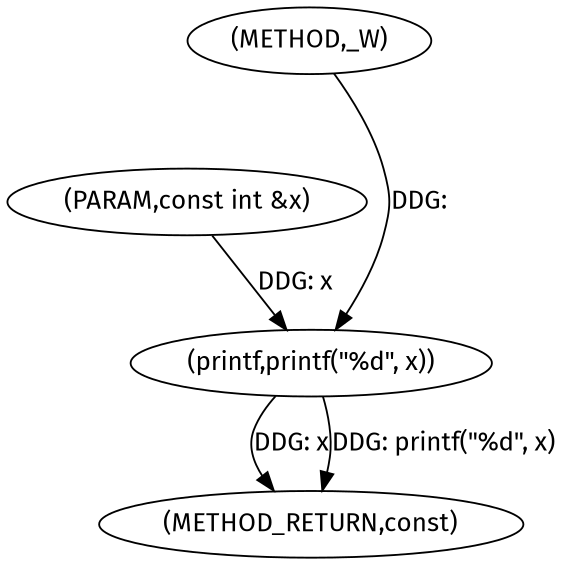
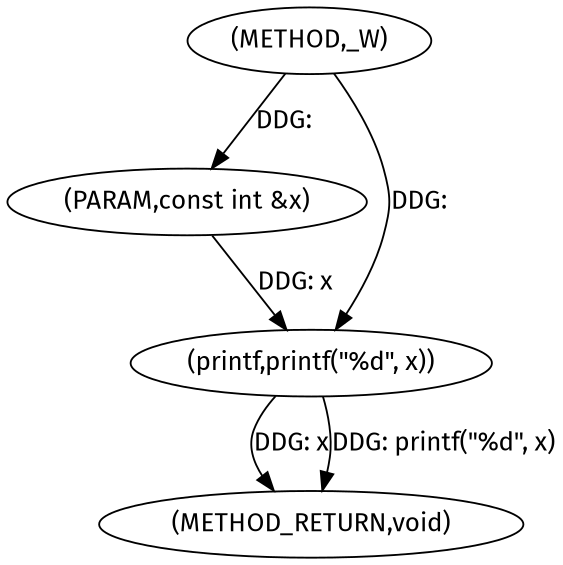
edge "(METHOD,_W)" -> "(PARAM,const int &x)": added, label "DDG:"
node "(METHOD_RETURN,const)": label "(METHOD_RETURN,const)" -> "(METHOD_RETURN,void)"
